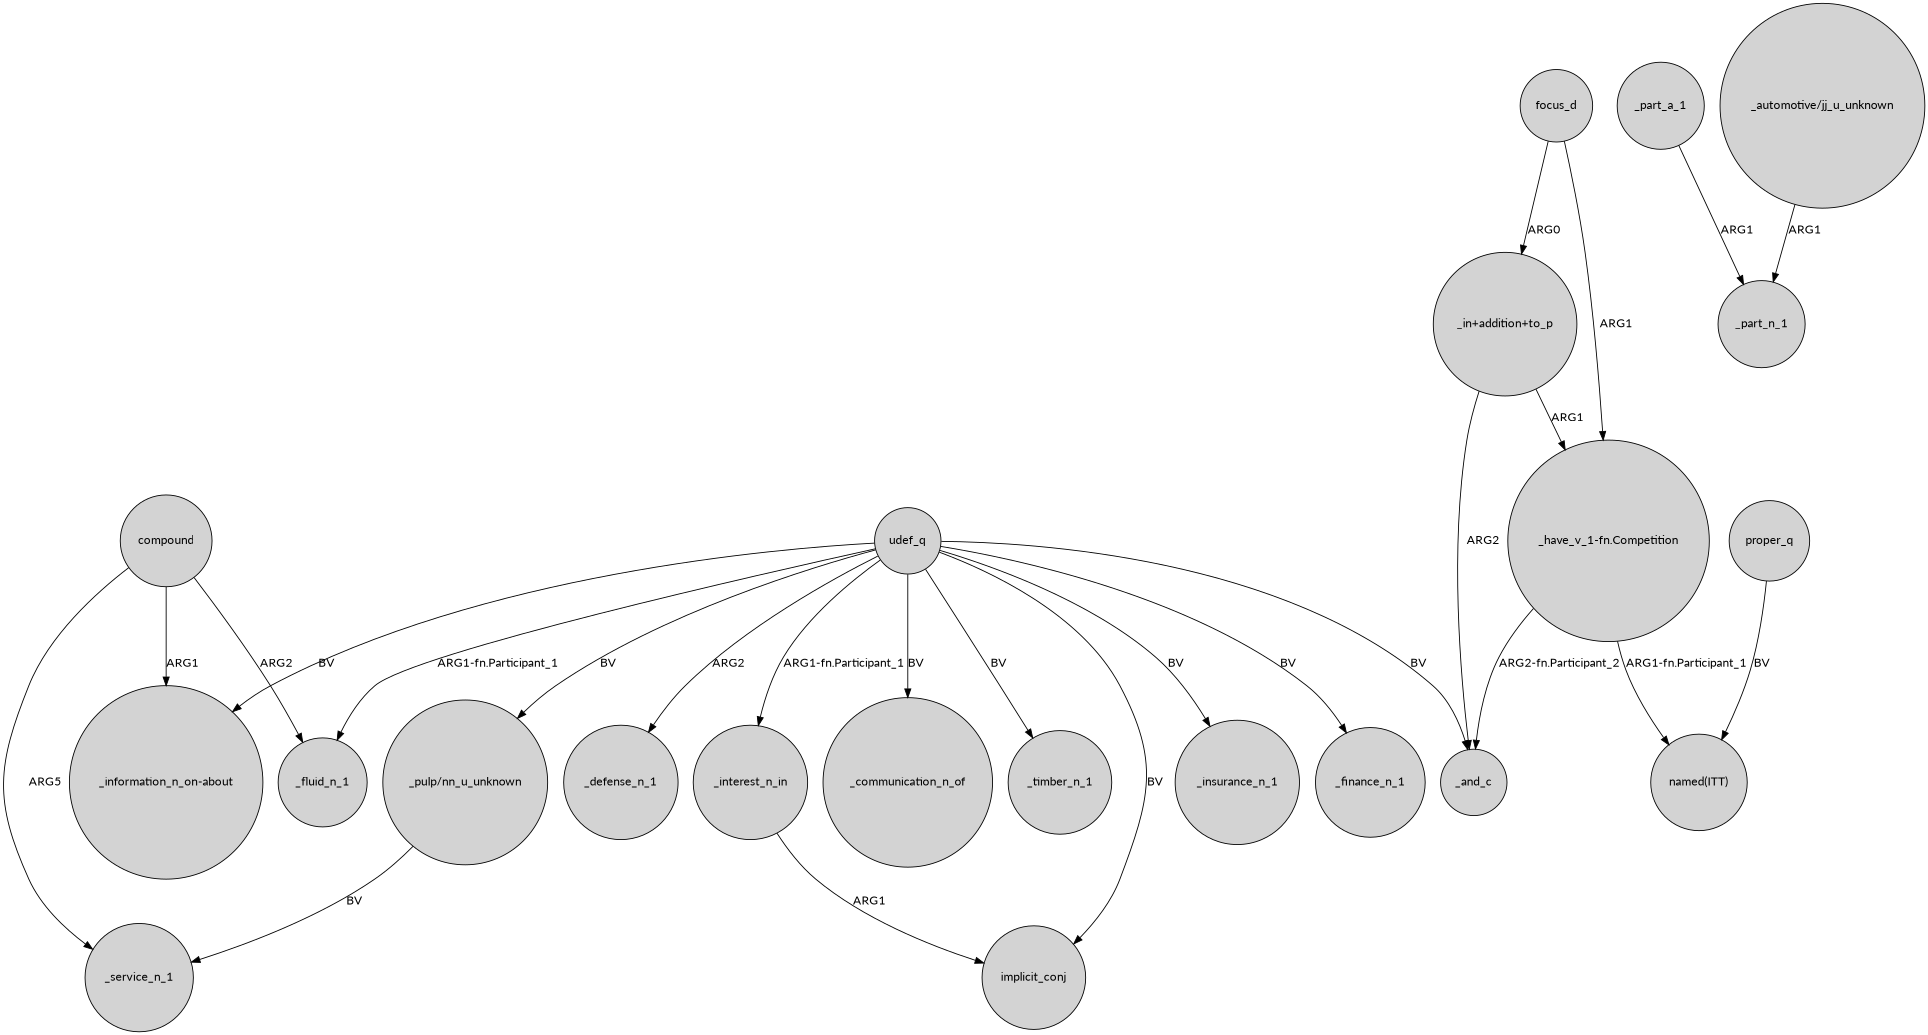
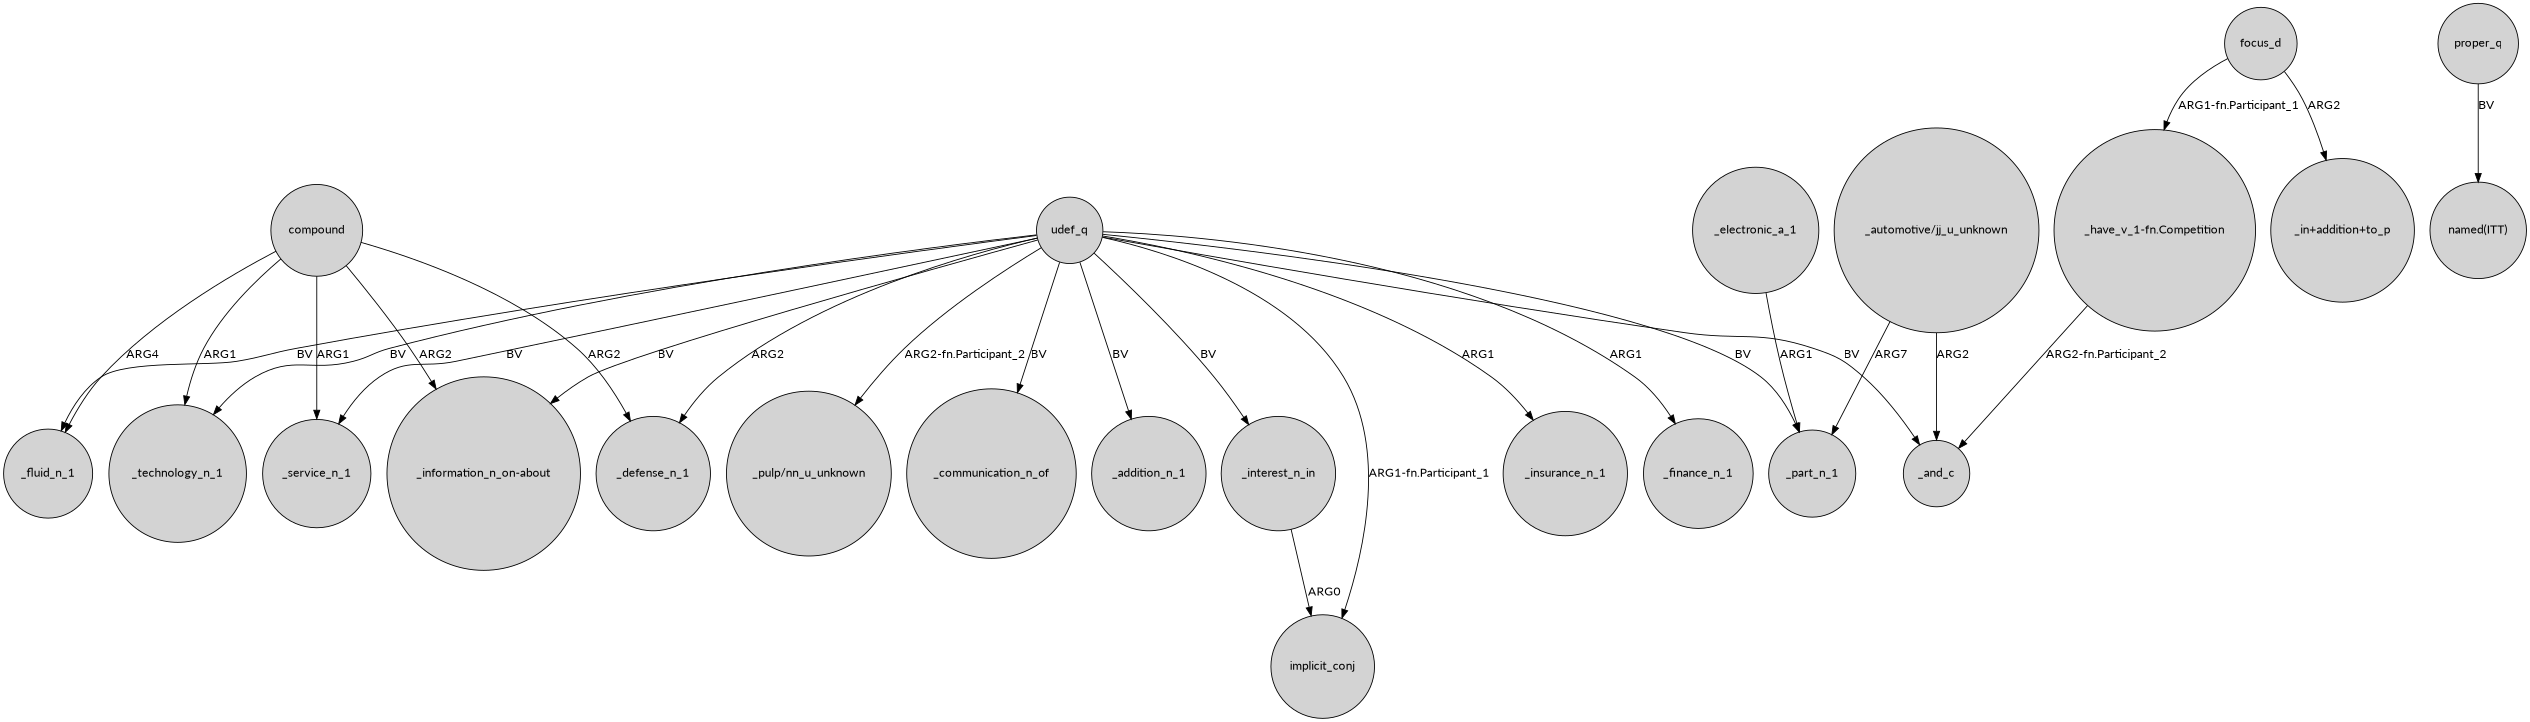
node "_part_a_1": label "_part_a_1" -> "_electronic_a_1"
edge "focus_d" -> "_in+addition+to_p": label "ARG0" -> "ARG2"
edge "_automotive/jj_u_unknown" -> "_part_n_1": label "ARG1" -> "ARG7"
edge "udef_q" -> "_part_n_1": added, label "BV"
edge "compound" -> "_defense_n_1": added, label "ARG2"
edge "focus_d" -> "_have_v_1-fn.Competition": label "ARG1" -> "ARG1-fn.Participant_1"
edge "_in+addition+to_p" -> "_have_v_1-fn.Competition": removed, label "ARG1"
node "_technology_n_1": added
edge "_in+addition+to_p" -> "_and_c": now "_automotive/jj_u_unknown" -> "_and_c"
edge "compound" -> "_information_n_on-about": label "ARG1" -> "ARG2"
edge "compound" -> "_fluid_n_1": label "ARG2" -> "ARG4"
edge "udef_q" -> "_fluid_n_1": label "ARG1-fn.Participant_1" -> "BV"
edge "udef_q" -> "_pulp/nn_u_unknown": label "BV" -> "ARG2-fn.Participant_2"
edge "udef_q" -> "_interest_n_in": label "ARG1-fn.Participant_1" -> "BV"
edge "udef_q" -> "_insurance_n_1": label "BV" -> "ARG1"
edge "udef_q" -> "_finance_n_1": label "BV" -> "ARG1"
edge "_have_v_1-fn.Competition" -> "named(ITT)": removed, label "ARG1-fn.Participant_1"
edge "compound" -> "_service_n_1": label "ARG5" -> "ARG1"
node "_timber_n_1": label "_timber_n_1" -> "_addition_n_1"
edge "udef_q" -> "implicit_conj": label "BV" -> "ARG1-fn.Participant_1"
edge "_interest_n_in" -> "implicit_conj": label "ARG1" -> "ARG0"
edge "_pulp/nn_u_unknown" -> "_service_n_1": now "udef_q" -> "_service_n_1"
